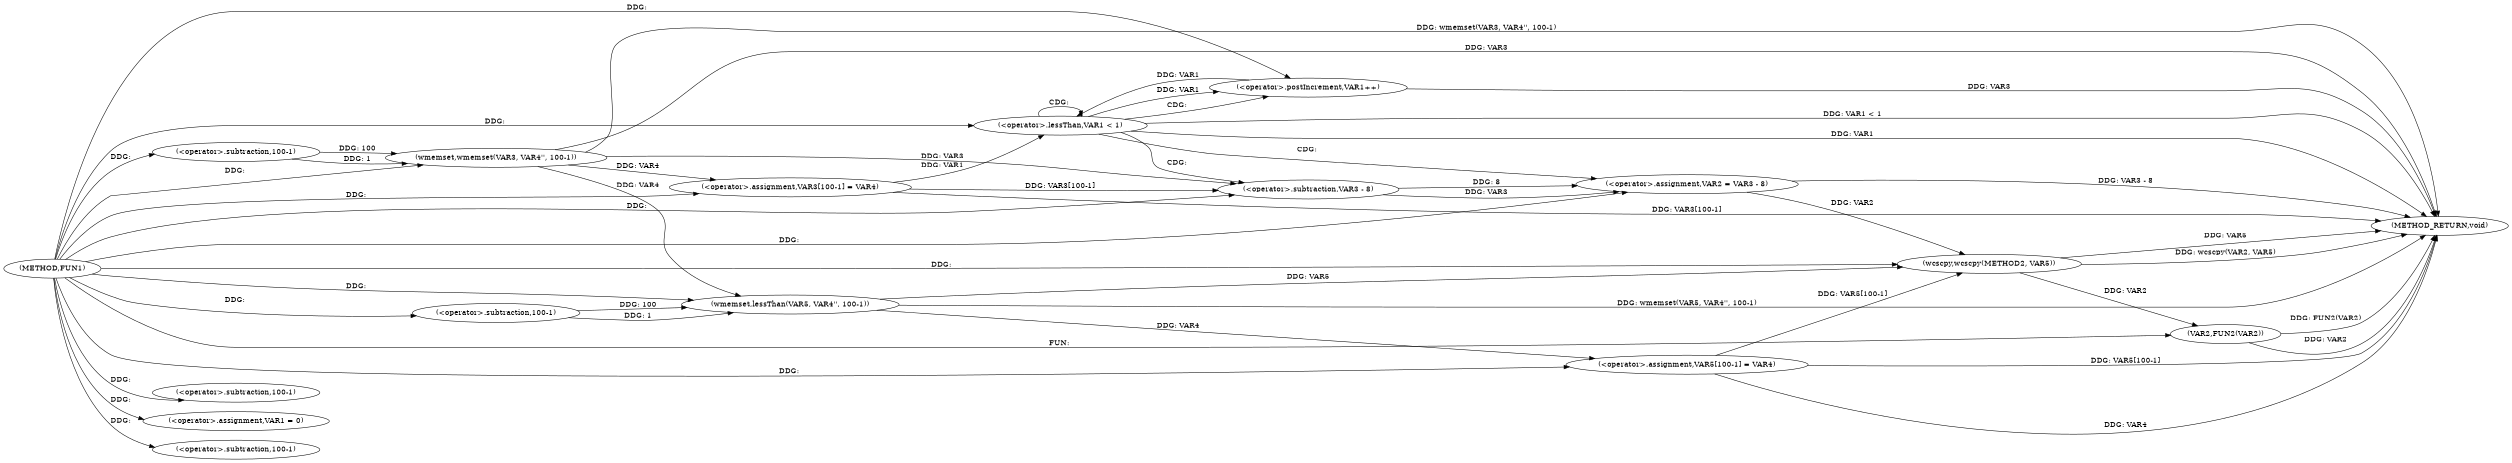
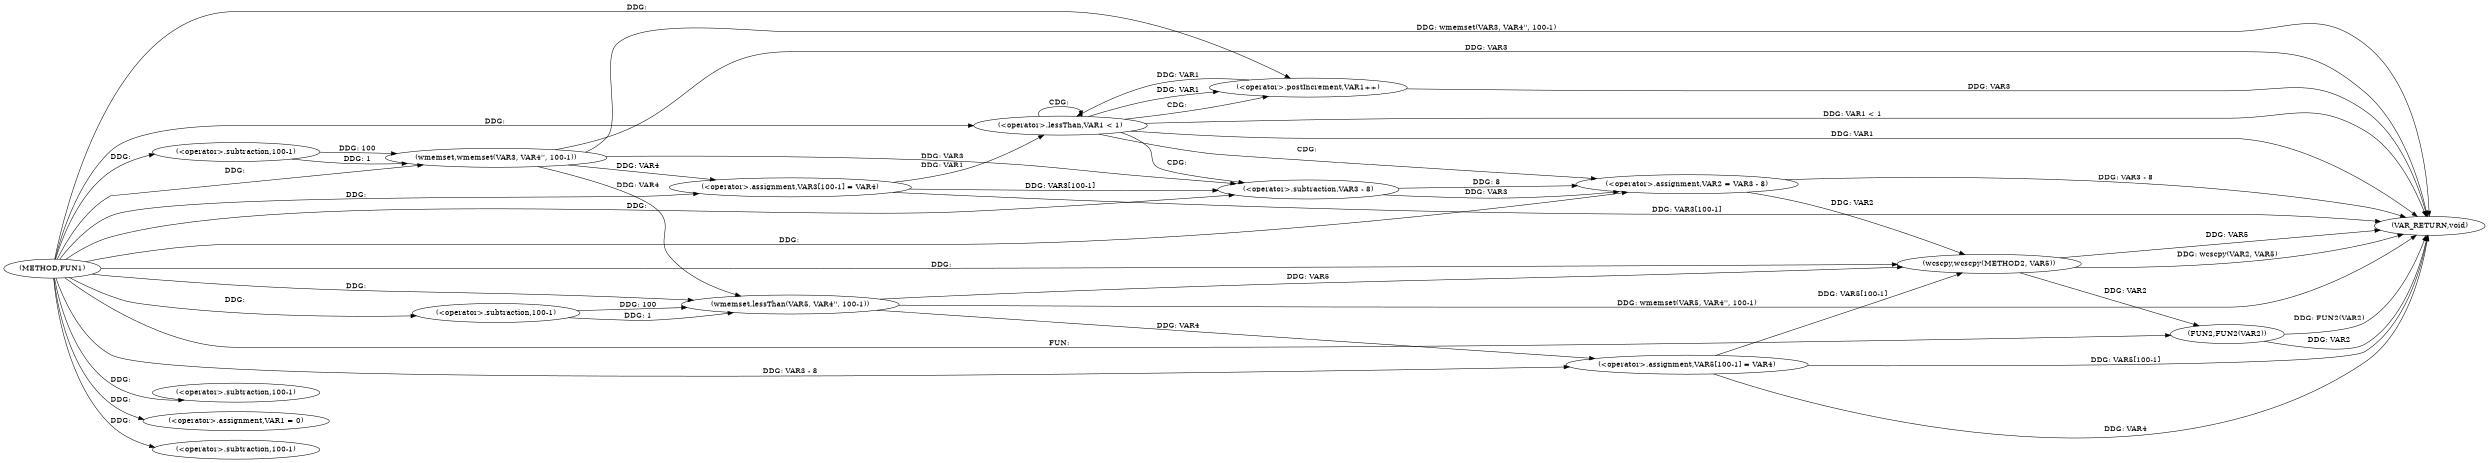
node "(METHOD_RETURN,void)": label "(METHOD_RETURN,void)" -> "(VAR_RETURN,void)"
node "(VAR2,FUN2(VAR2))": label "(VAR2,FUN2(VAR2))" -> "(FUN2,FUN2(VAR2))"
edge "(METHOD,FUN1)" -> "(<operator>.assignment,VAR5[100-1] = VAR4)": label "DDG: " -> "DDG: VAR3 - 8"
